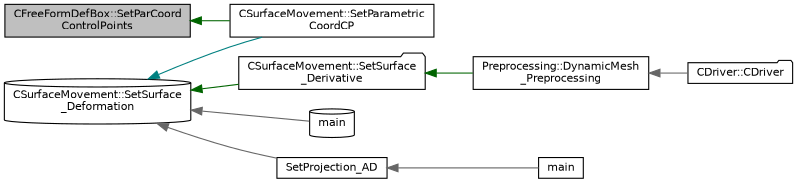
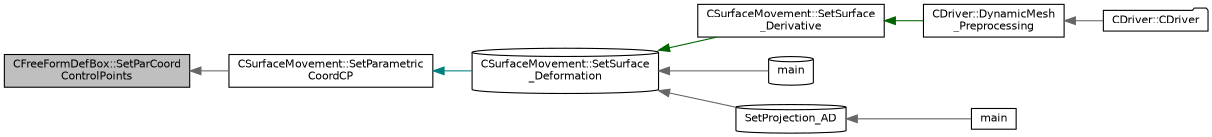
edge "CSurfaceMovement::SetParametric CoordCP" -> "CFreeFormDefBox::SetParCoord ControlPoints": color darkgreen -> gray40
edge "CSurfaceMovement::SetParametric CoordCP" -> "CSurfaceMovement::SetSurface _Deformation": reversed
node "CSurfaceMovement::SetSurface _Derivative": shape folder -> box
node "Preprocessing::DynamicMesh _Preprocessing": label "Preprocessing::DynamicMesh _Preprocessing" -> "CDriver::DynamicMesh _Preprocessing"
node "SetProjection_AD": shape box -> cylinder
